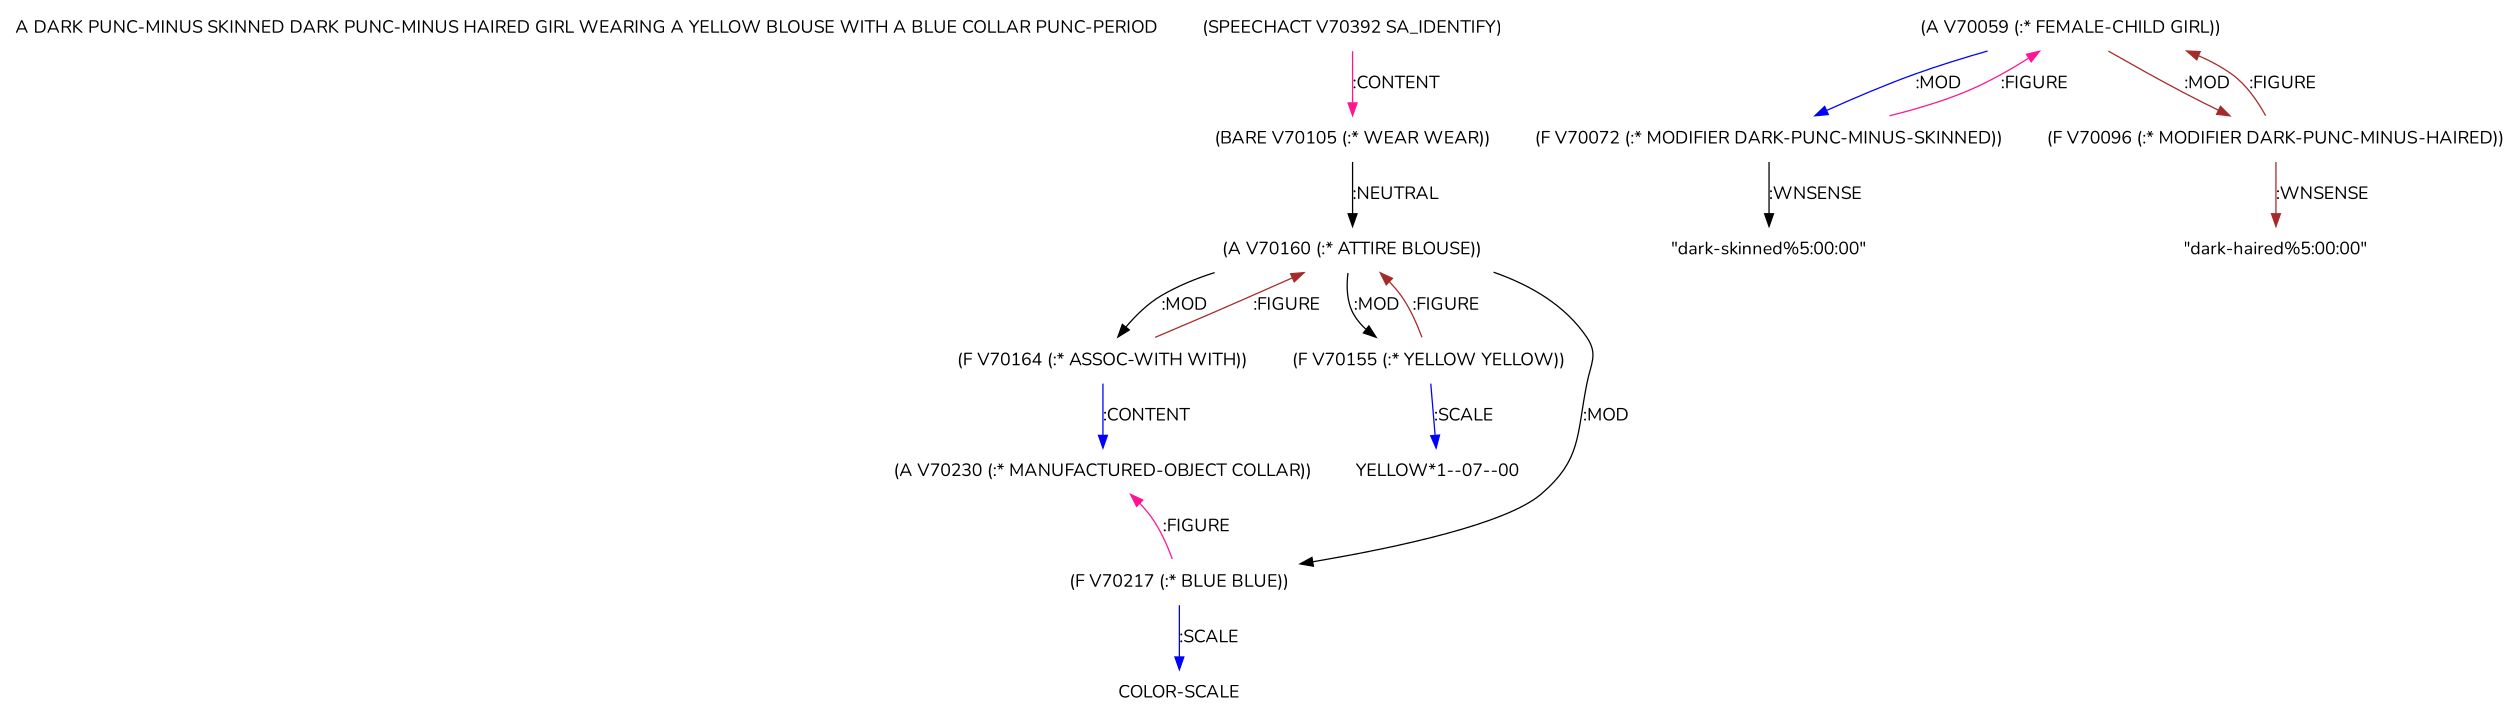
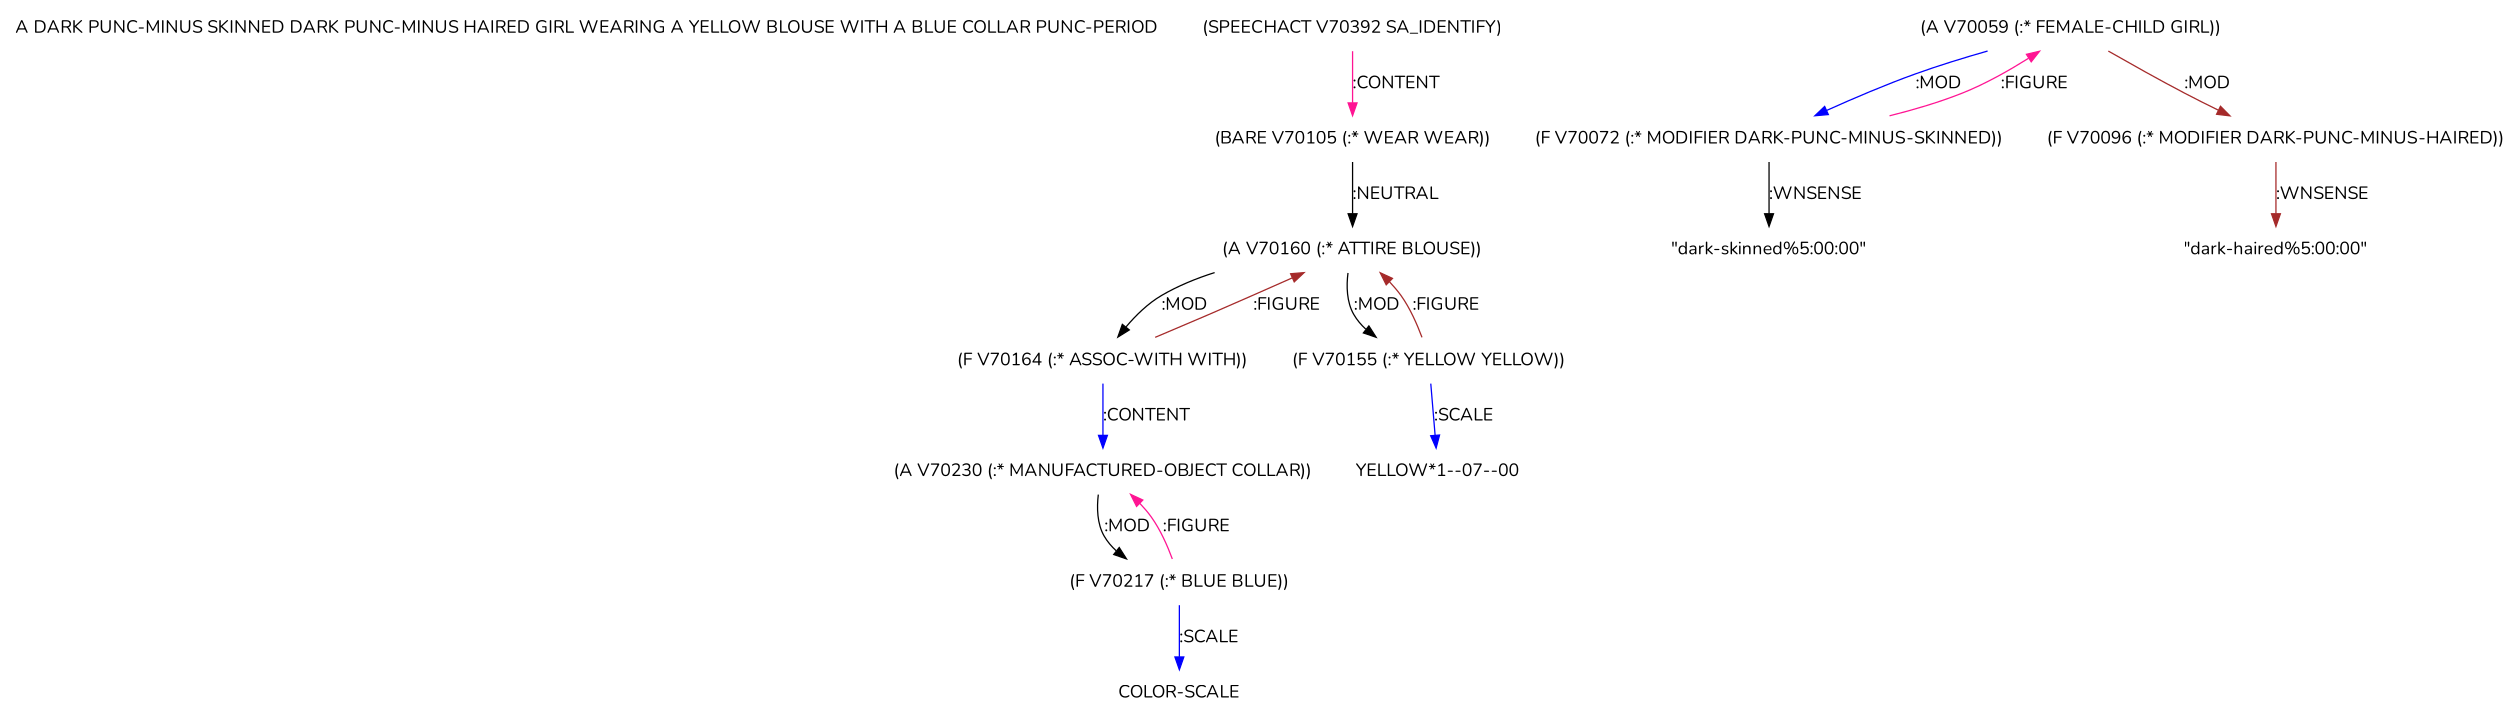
edge "(F V70096 (:* MODIFIER DARK-PUNC-MINUS-HAIRED))" -> "(A V70059 (:* FEMALE-CHILD GIRL))": removed, label ":FIGURE"
edge "(A V70160 (:* ATTIRE BLOUSE))" -> "(F V70217 (:* BLUE BLUE))": now "(A V70230 (:* MANUFACTURED-OBJECT COLLAR))" -> "(F V70217 (:* BLUE BLUE))"
